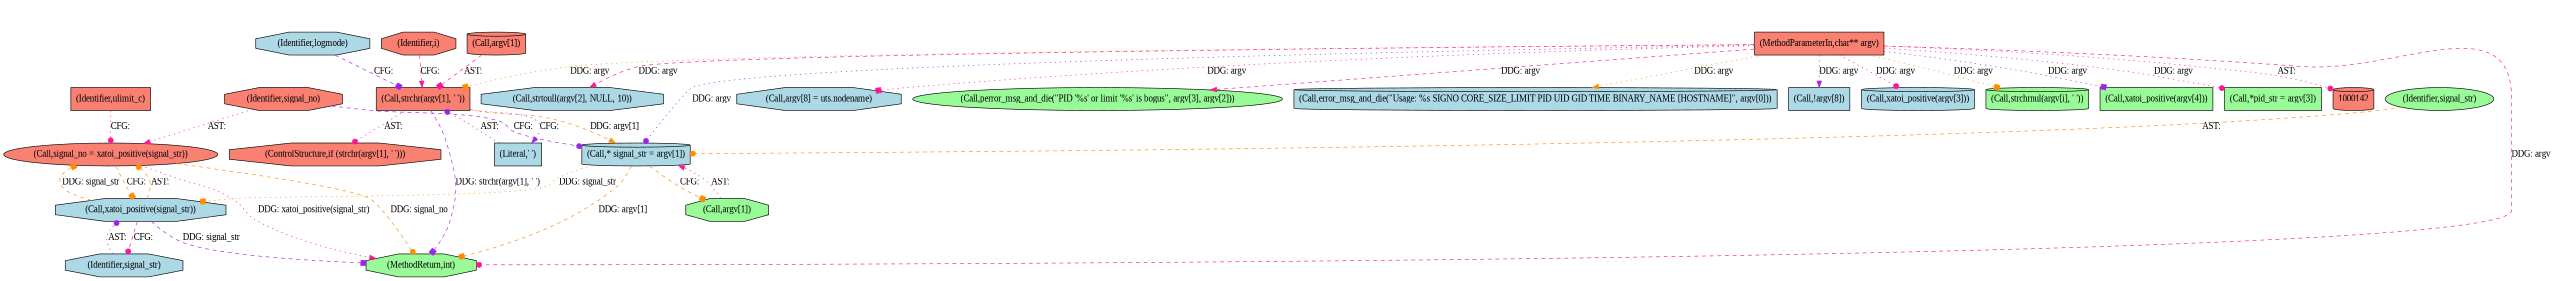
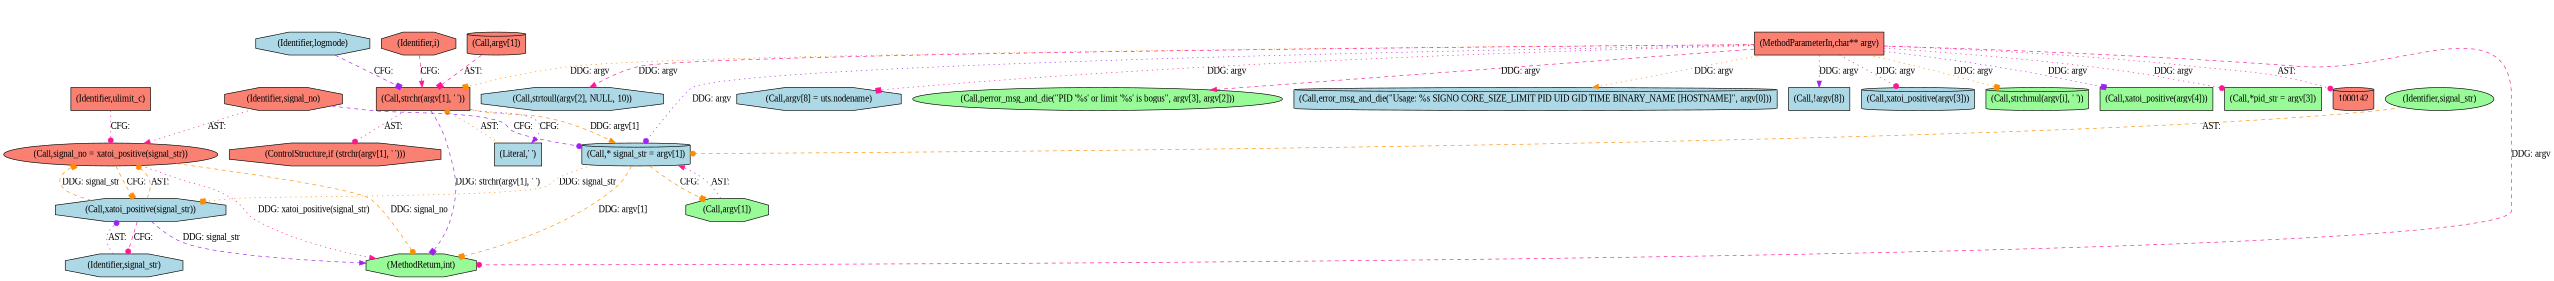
edge "(Literal,' ')" -> "(Call,strchr(argv[1], ' '))": color purple -> darkorange
edge "(Call,xatoi_positive(signal_str))" -> "(MethodReturn,int)": arrowhead box -> normal
